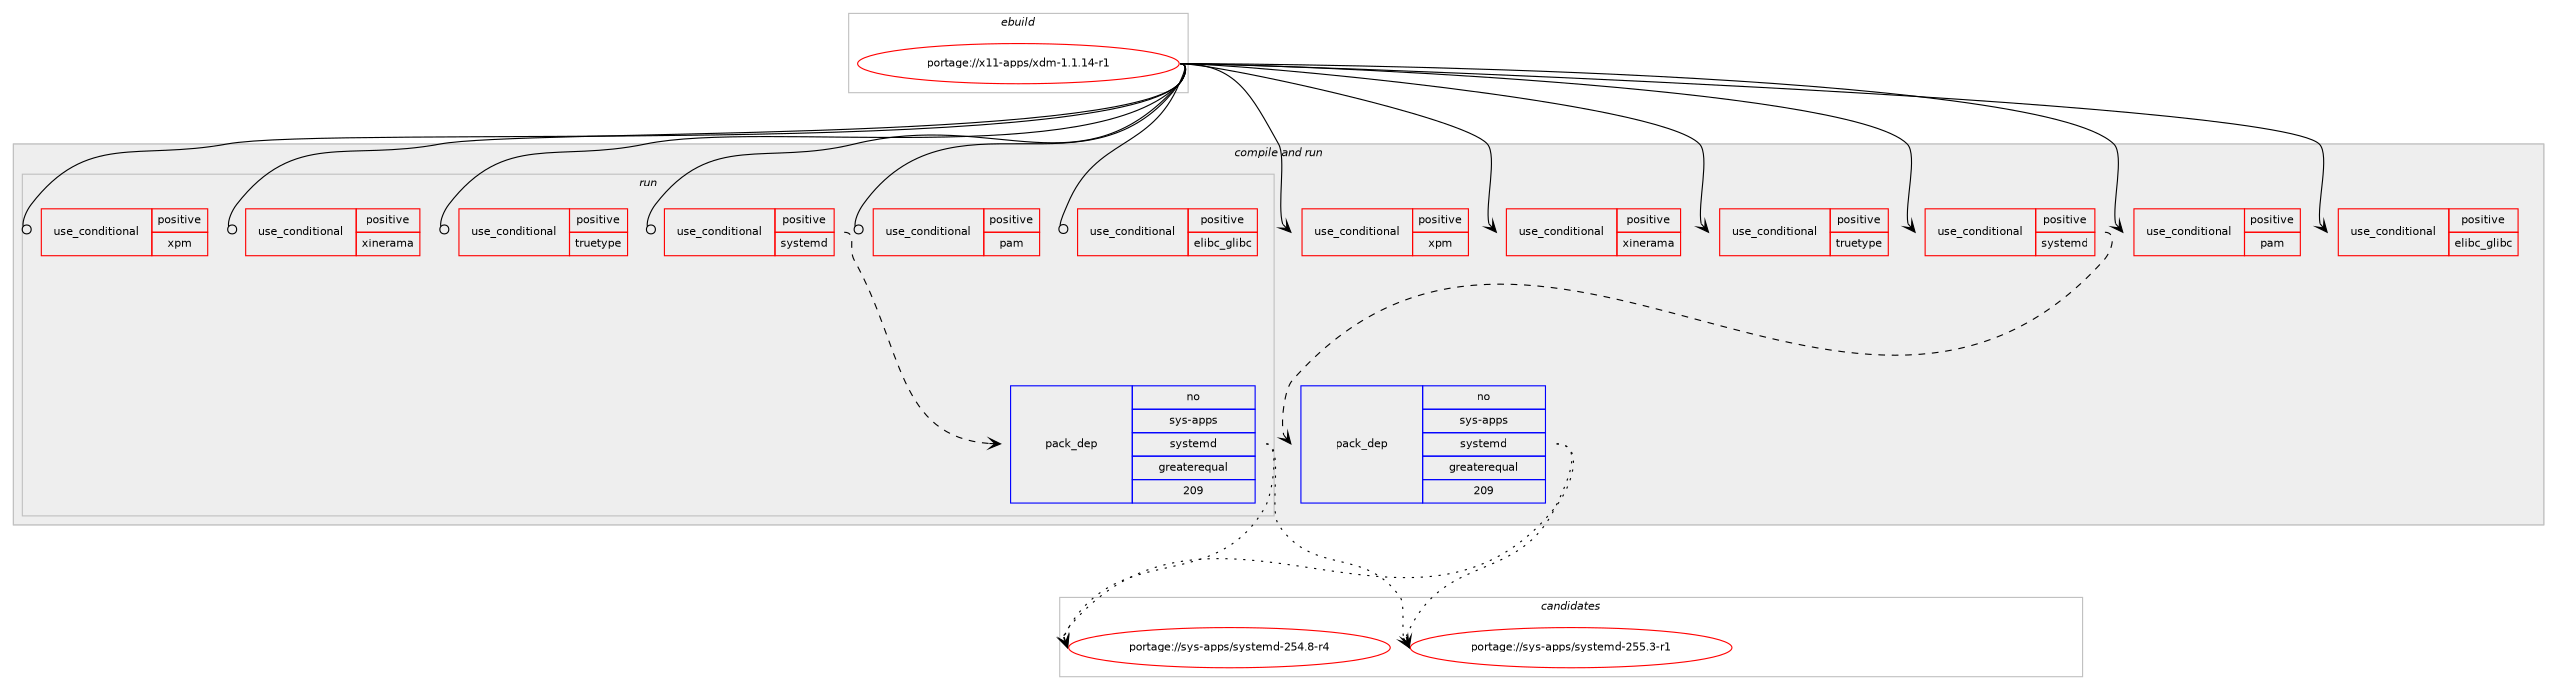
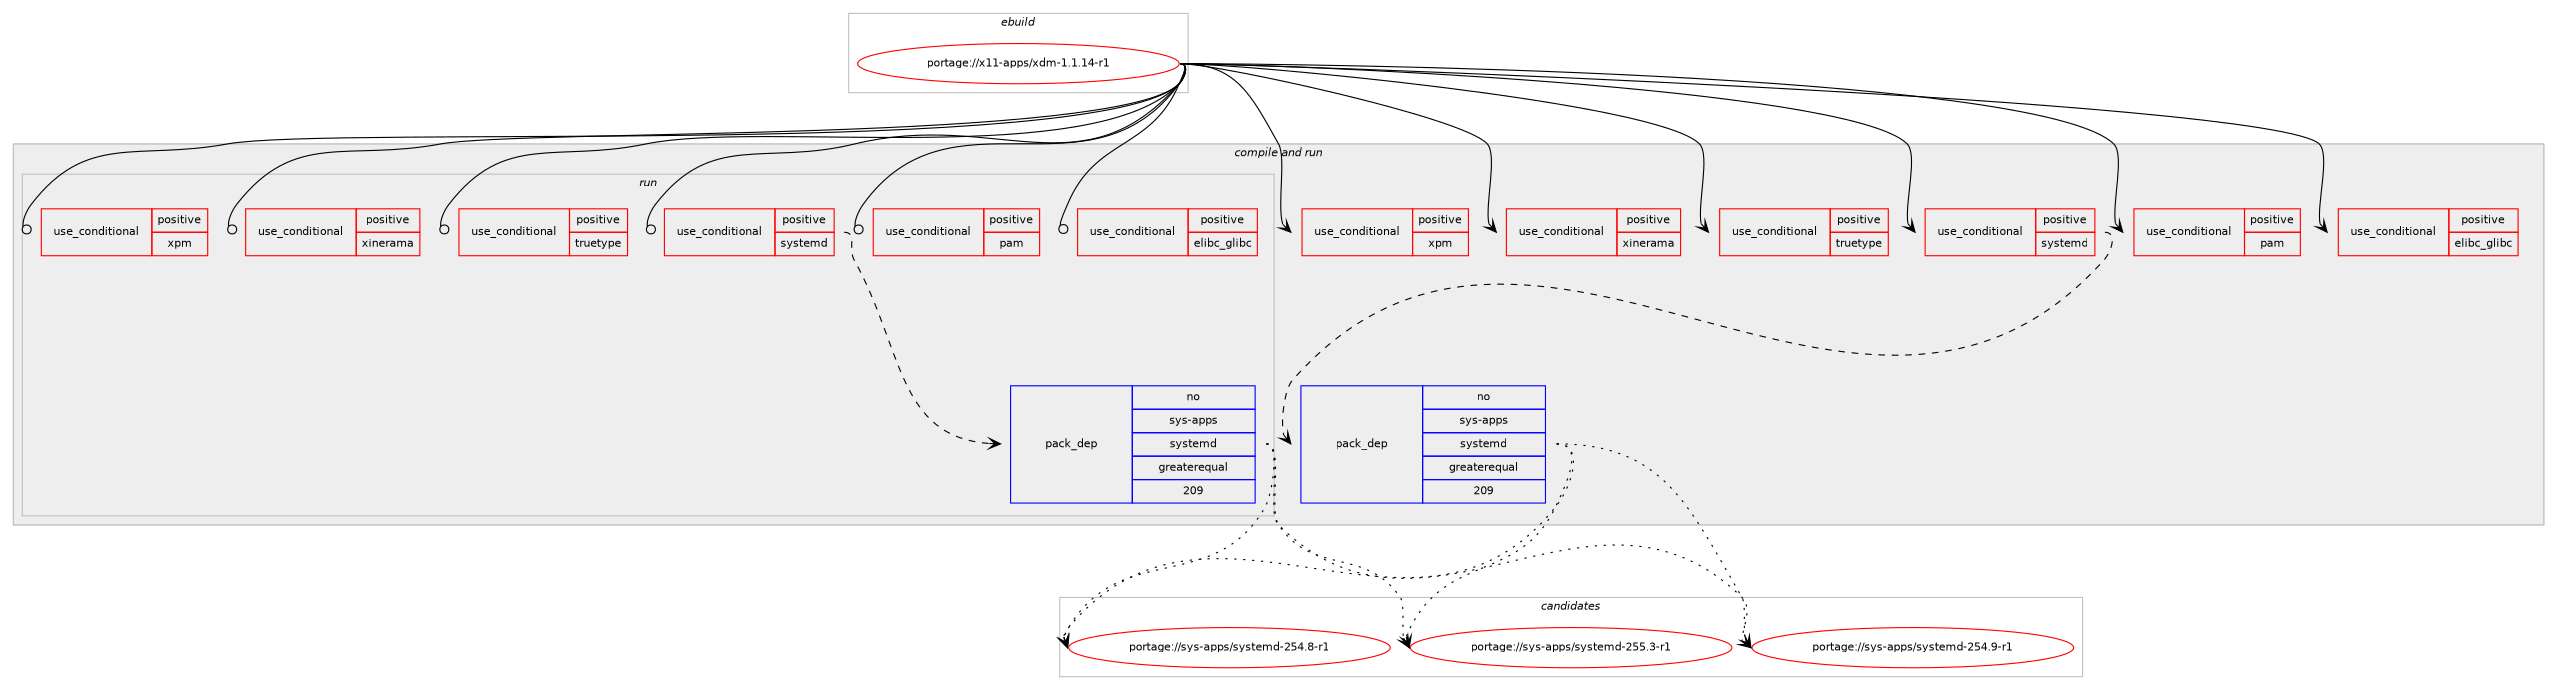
node "portage://sys-apps/systemd-254.8-r4": label "portage://sys-apps/systemd-254.8-r4" -> "portage://sys-apps/systemd-254.8-r1"
node "portage://sys-apps/systemd-254.9-r1": added
